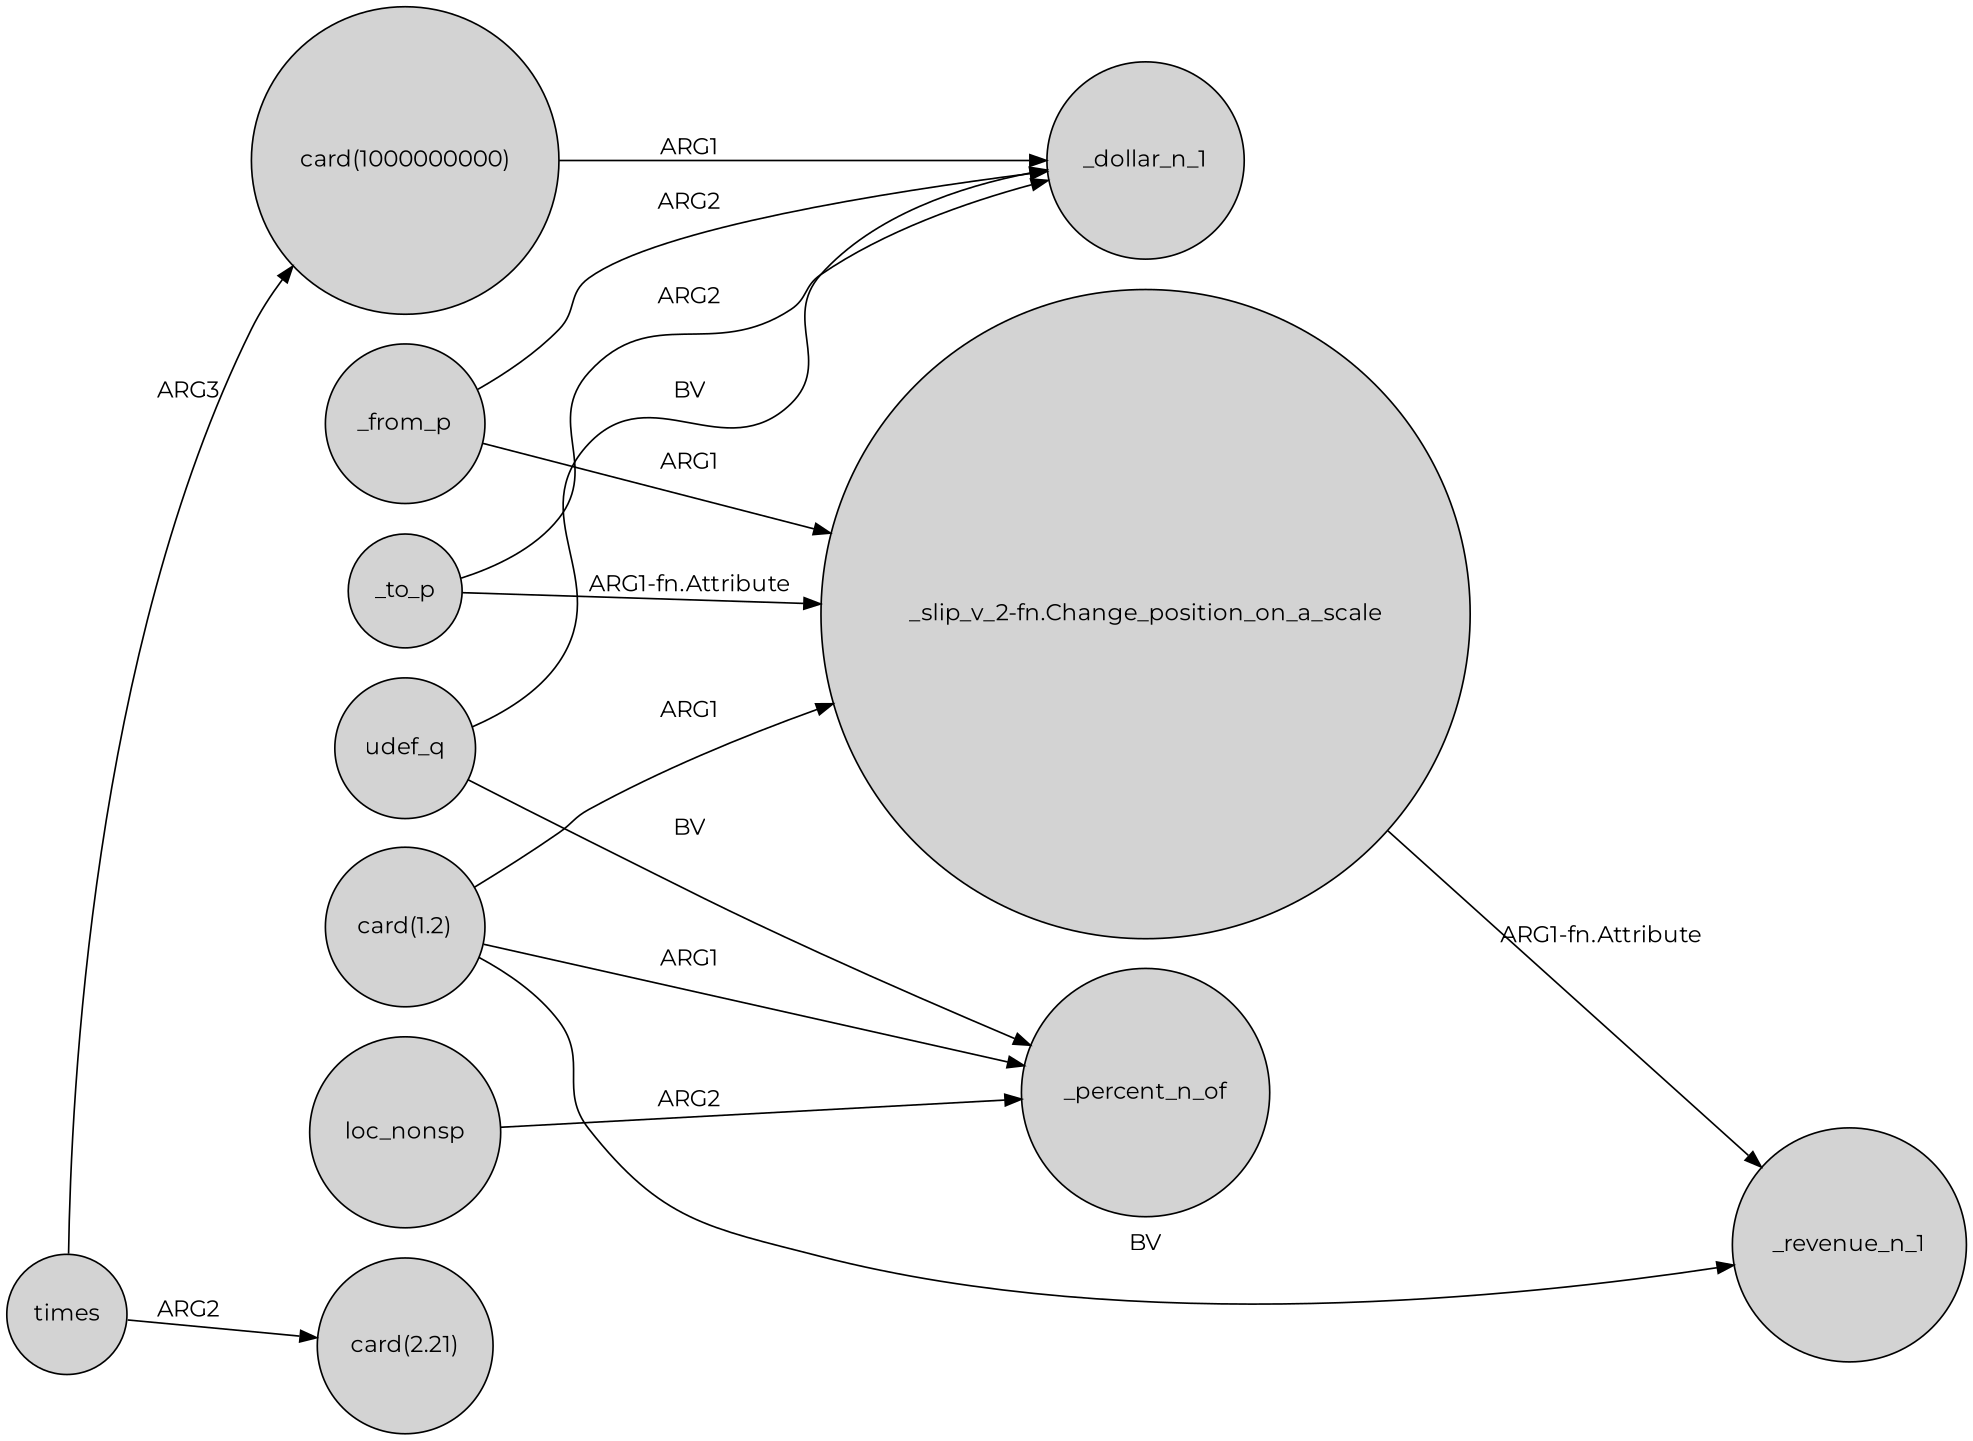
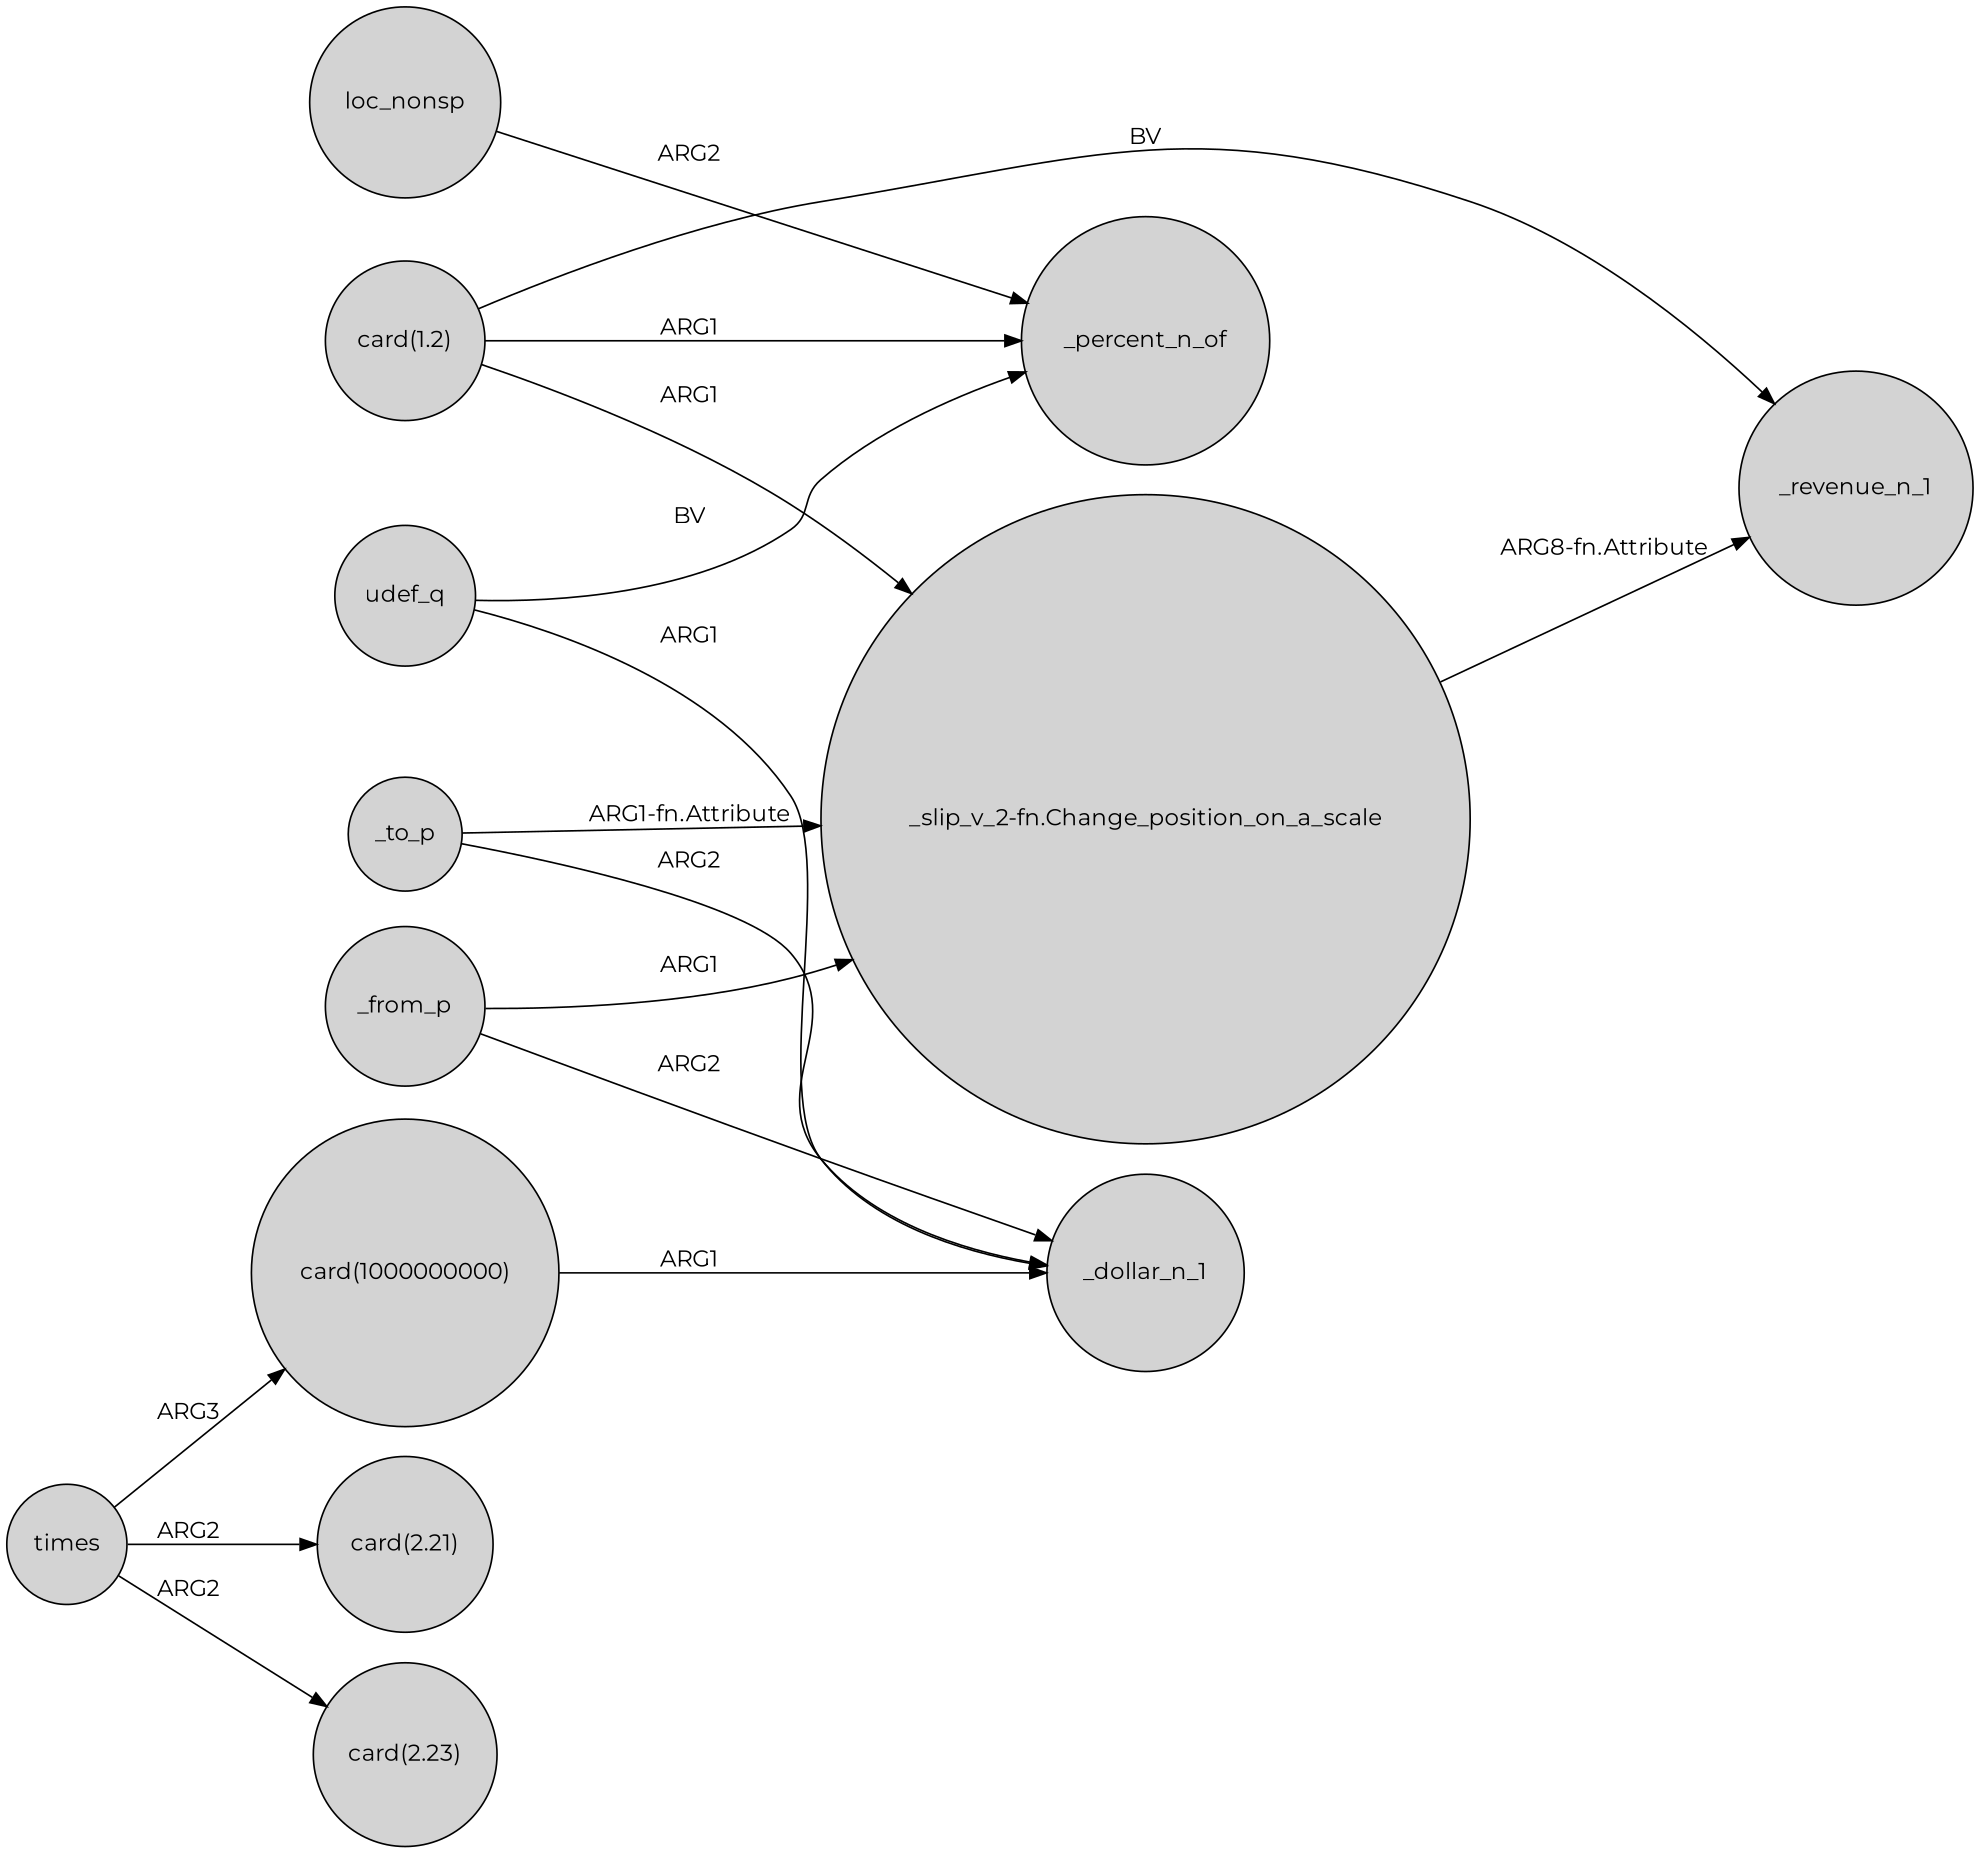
edge "udef_q" -> "_dollar_n_1": label "BV" -> "ARG1"
edge "_slip_v_2-fn.Change_position_on_a_scale" -> "_revenue_n_1": label "ARG1-fn.Attribute" -> "ARG8-fn.Attribute"
node "card(2.23)": added
